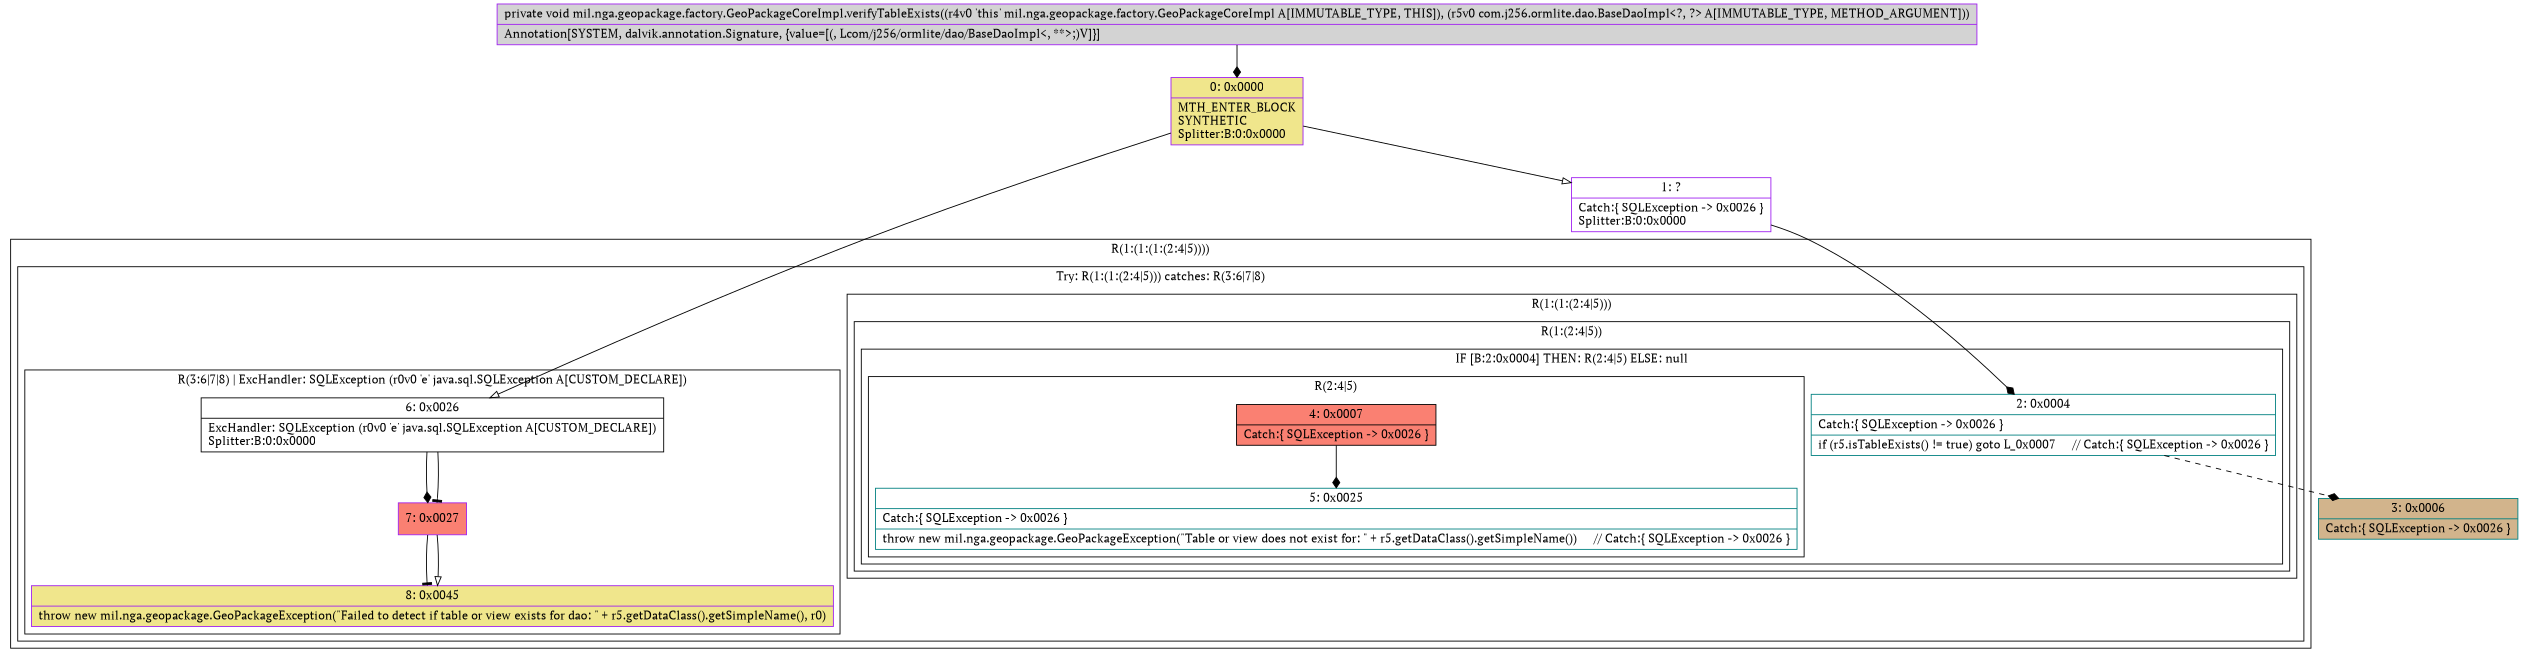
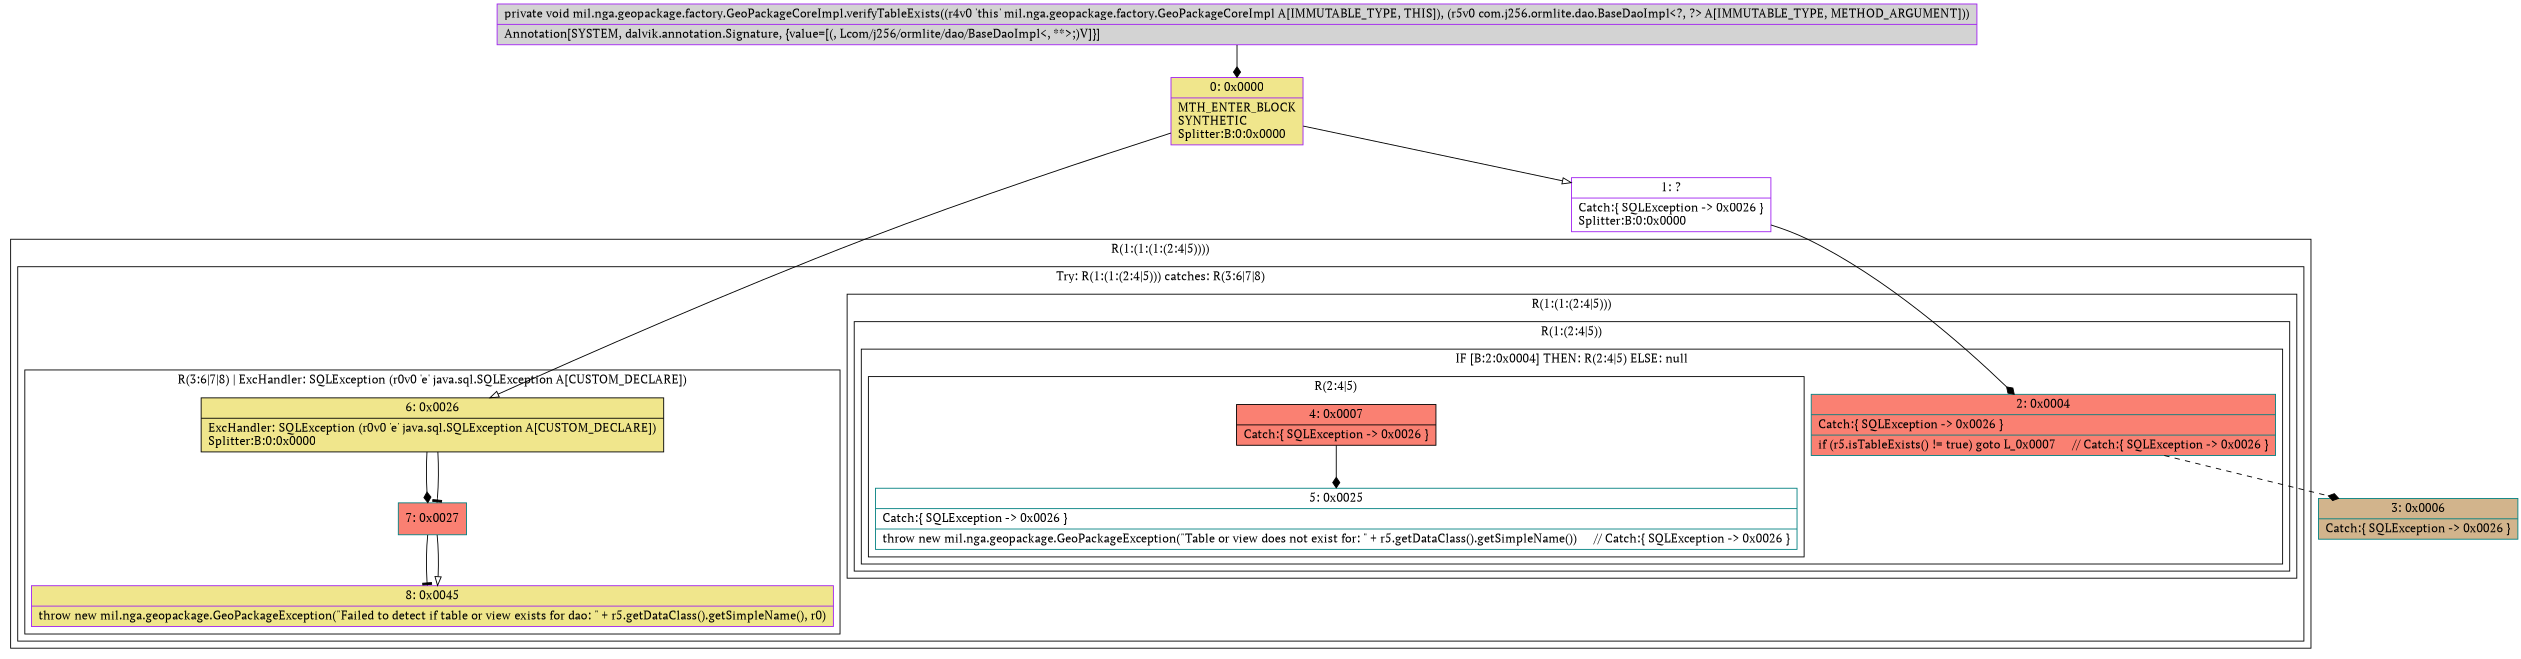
node "6: 0x0026": fillcolor white -> khaki
node "2: 0x0004": fillcolor white -> salmon
node "7: 0x0027": color purple -> teal
